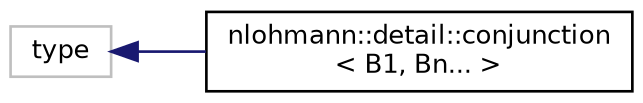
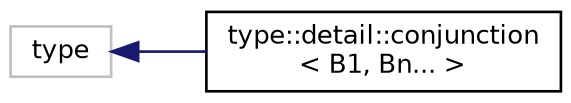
node "nlohmann::detail::conjunction < B1, Bn... >": label "nlohmann::detail::conjunction < B1, Bn... >" -> "type::detail::conjunction < B1, Bn... >"
